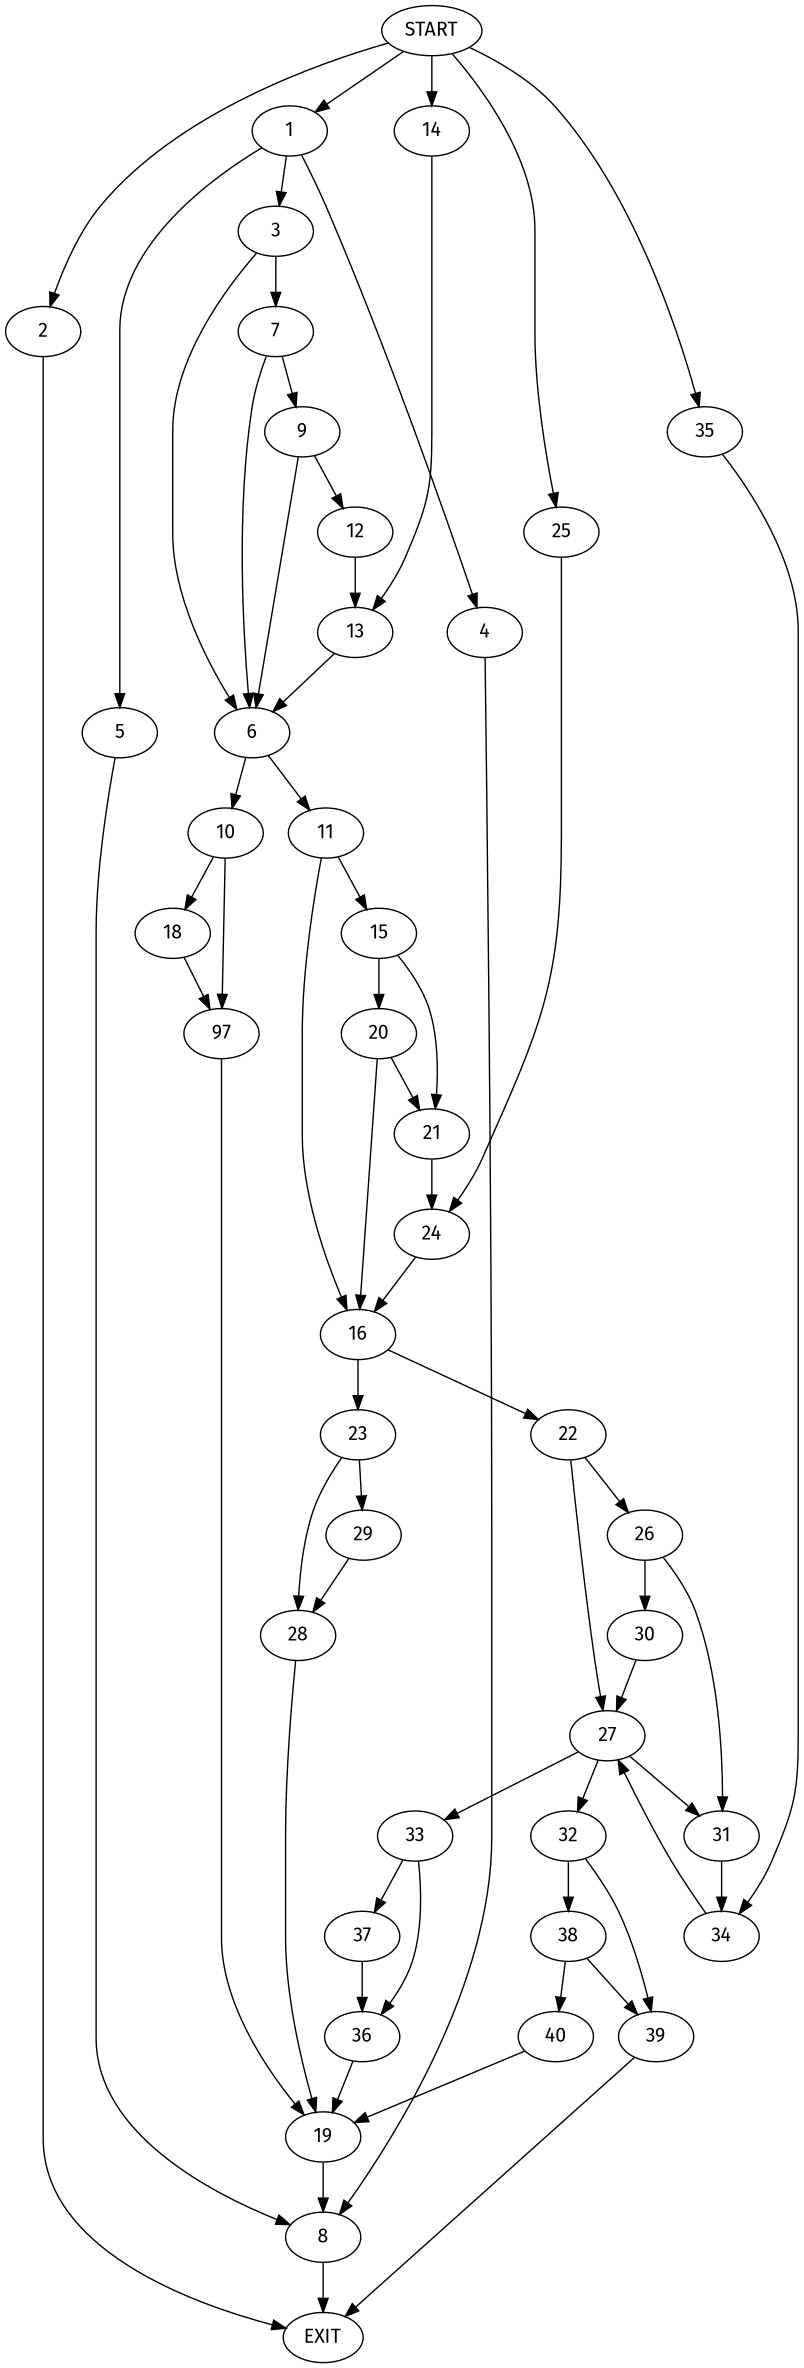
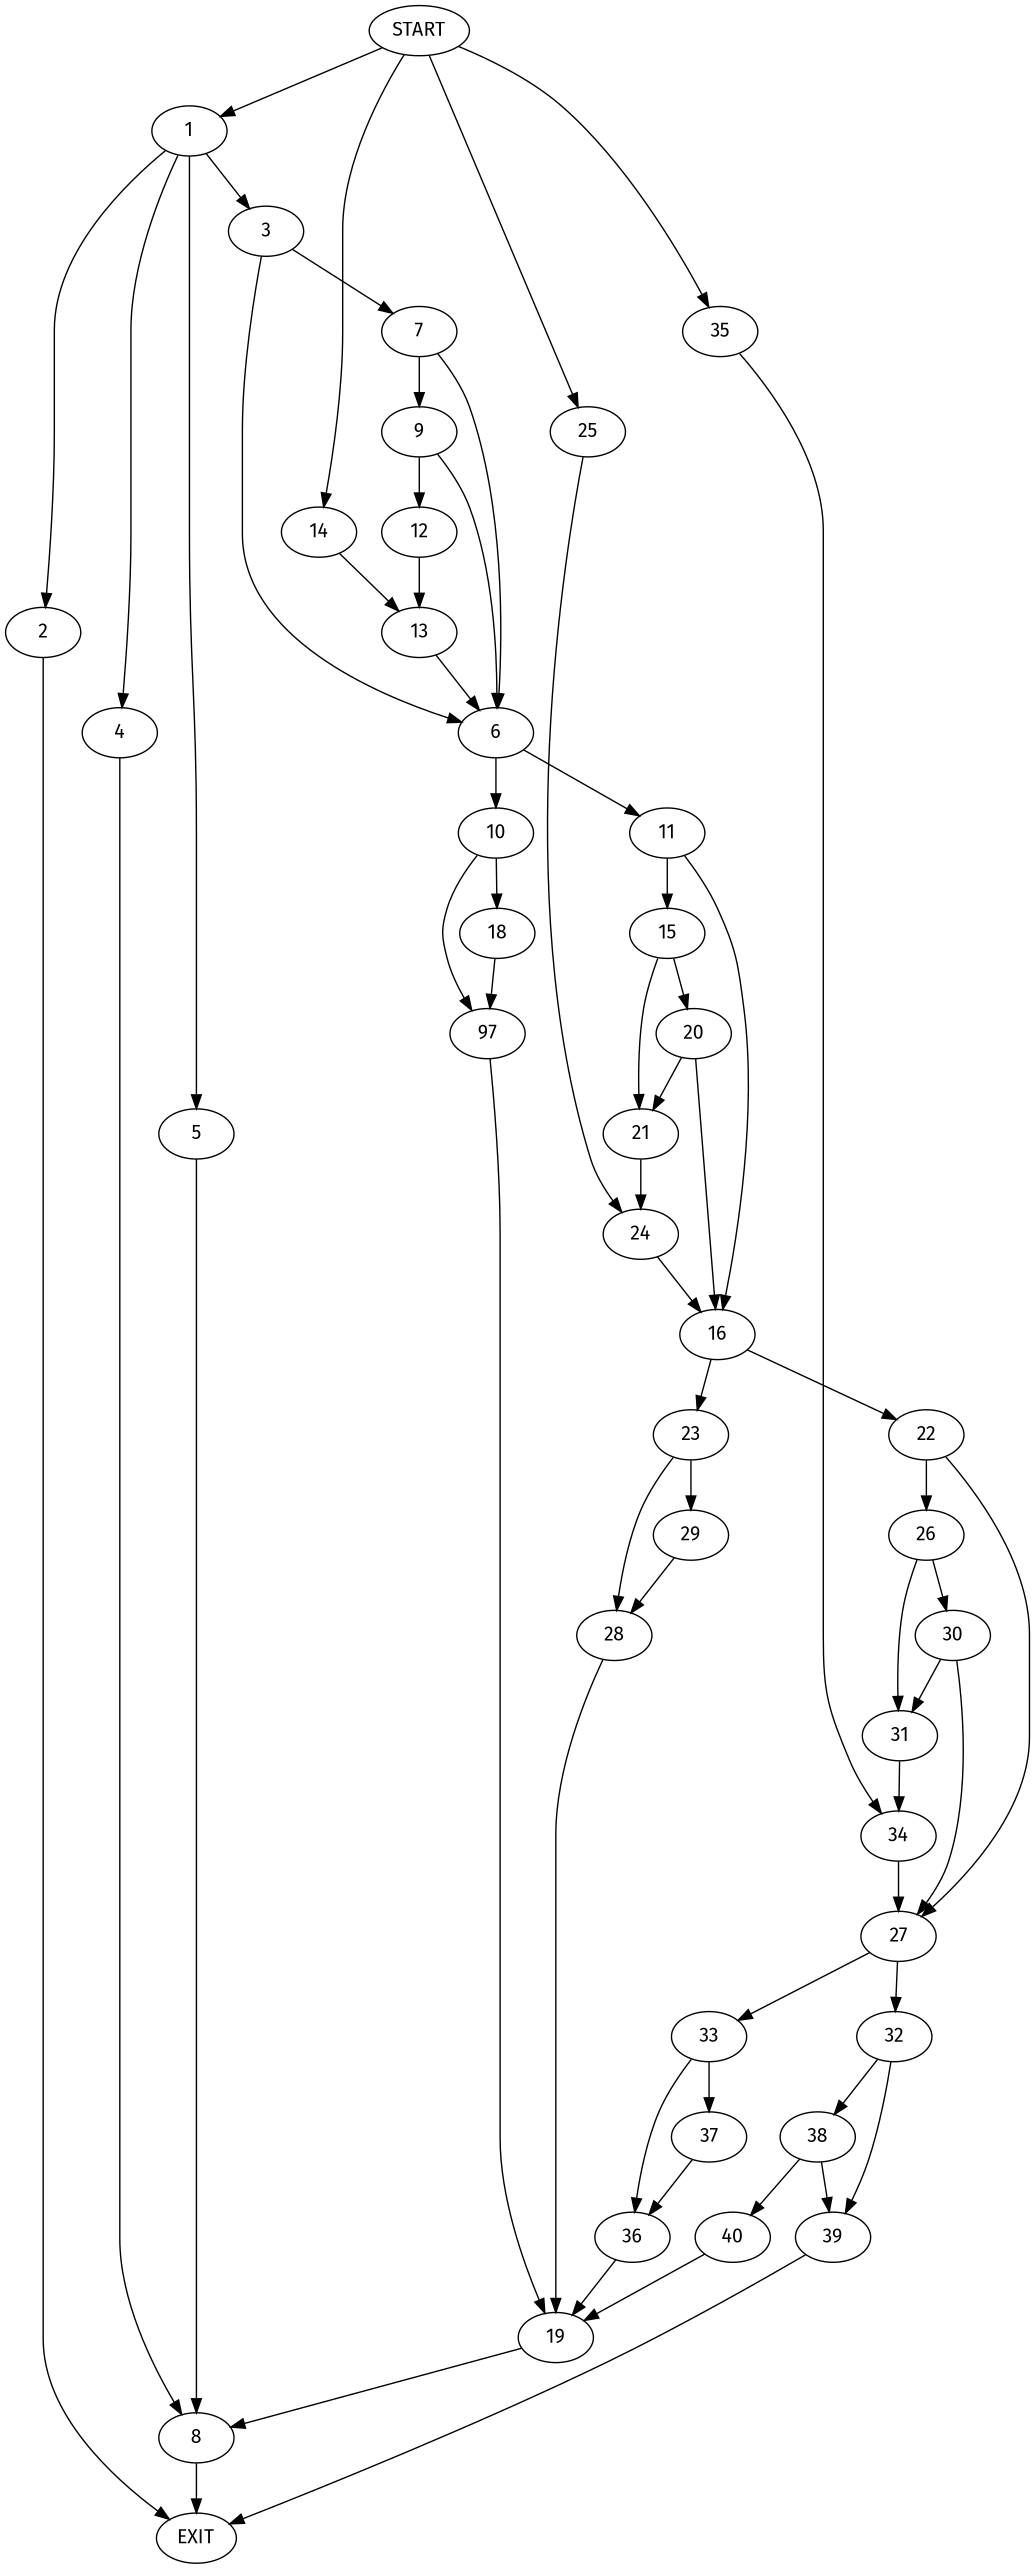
edge "START" -> "2": now "1" -> "2"
edge "27" -> "31": now "30" -> "31"
